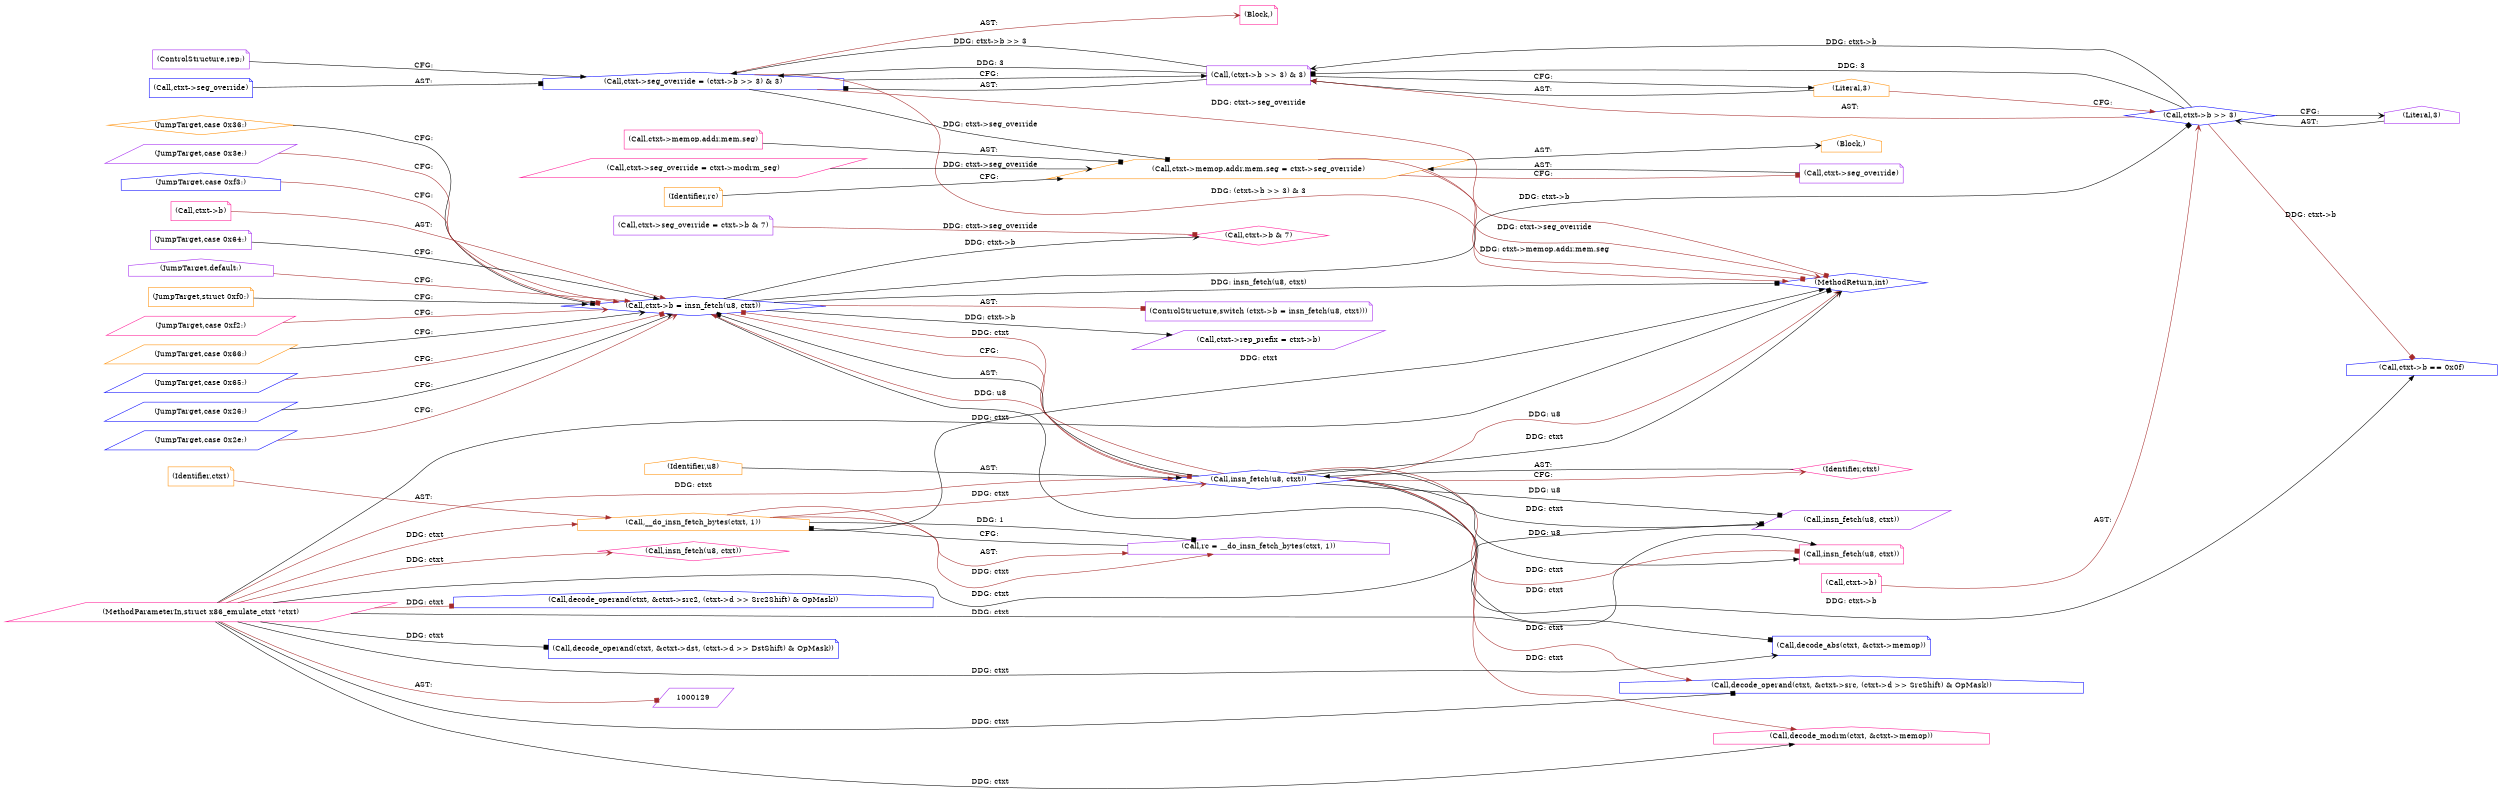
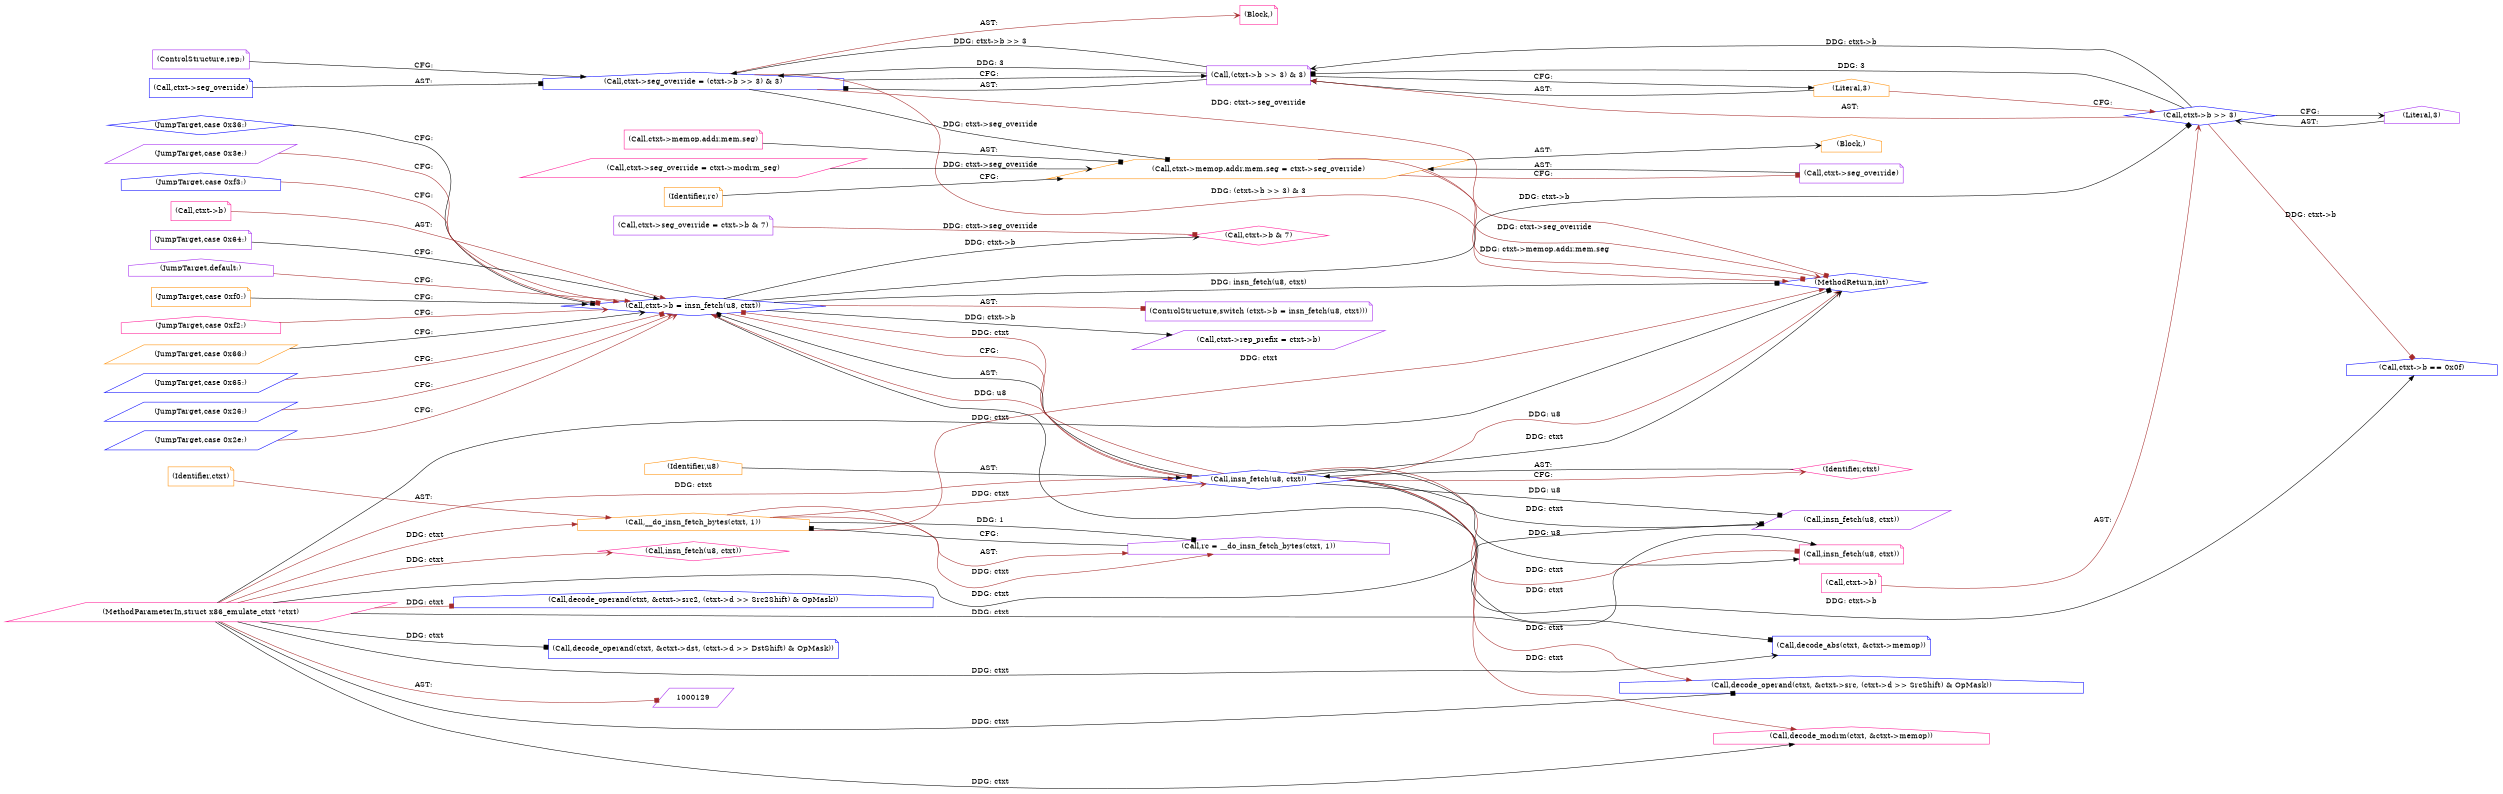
node "(JumpTarget,case 0x36:)": color darkorange -> blue
node "(JumpTarget,struct 0xf0:)": label "(JumpTarget,struct 0xf0:)" -> "(JumpTarget,case 0xf0:)"
node "(JumpTarget,case 0xf2:)": shape parallelogram -> house
edge "(JumpTarget,case 0x26:)" -> "(Call,ctxt->b = insn_fetch(u8, ctxt))": color black -> brown
edge "(Call,__do_insn_fetch_bytes(ctxt, 1))" -> "(MethodReturn,int)": color black -> brown
